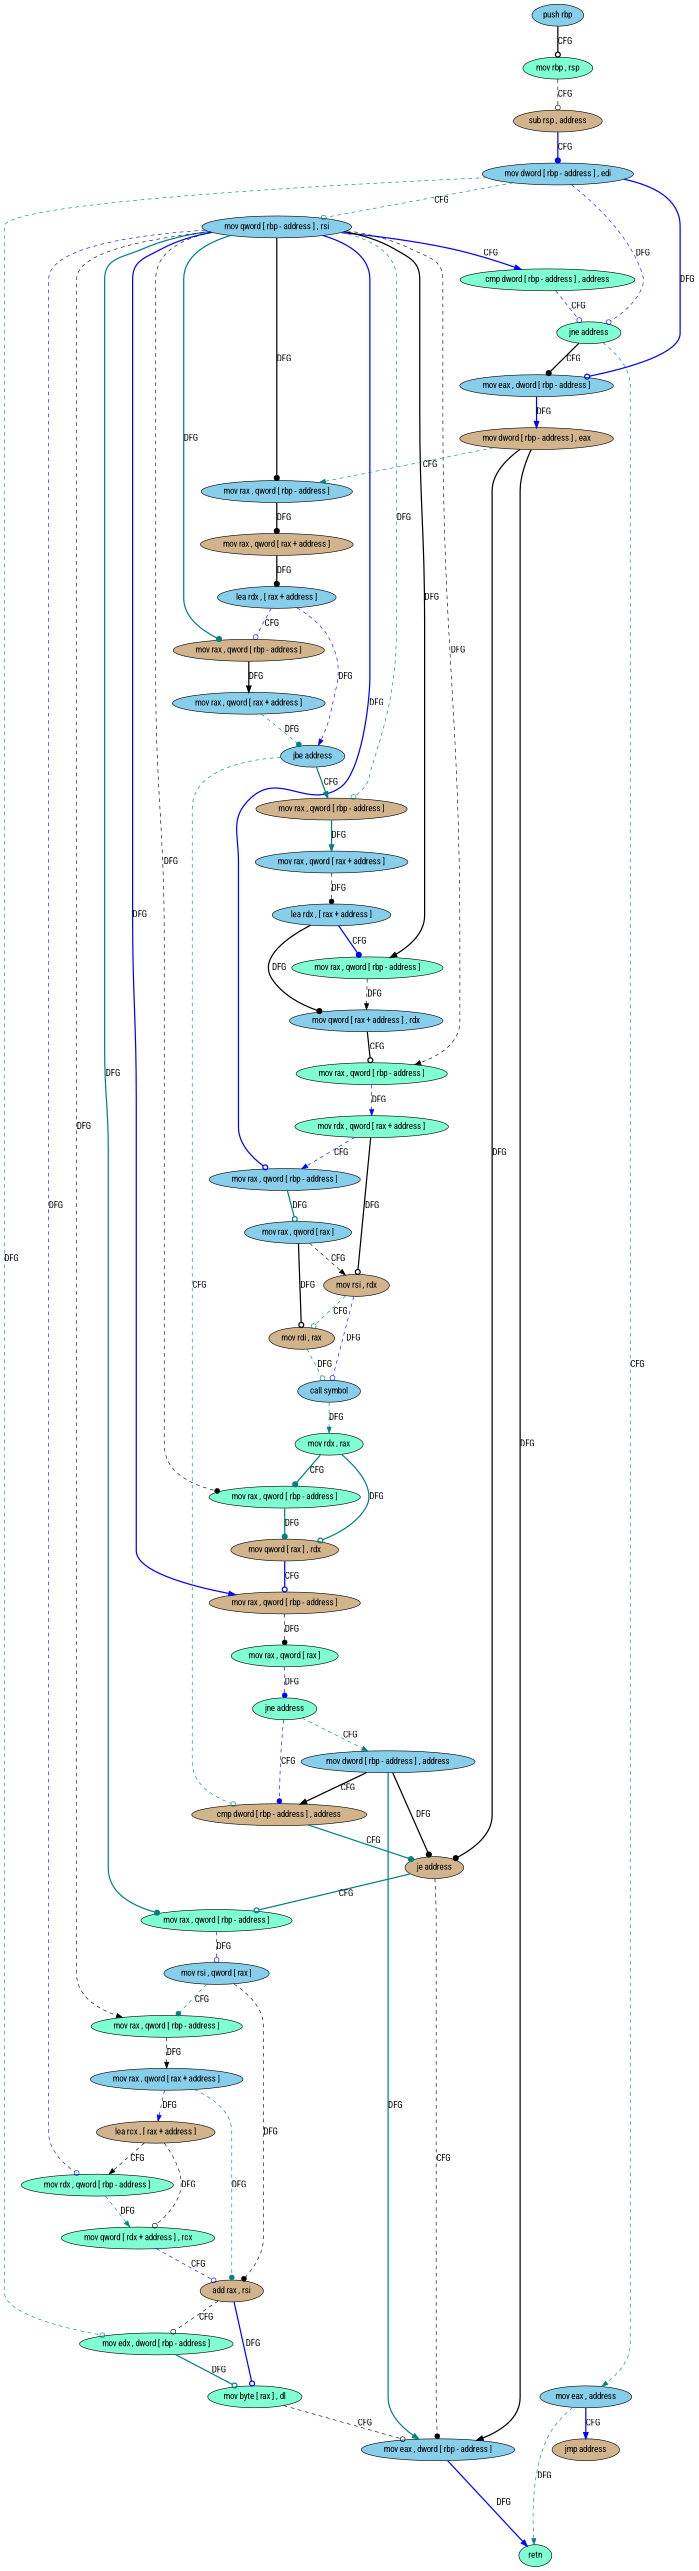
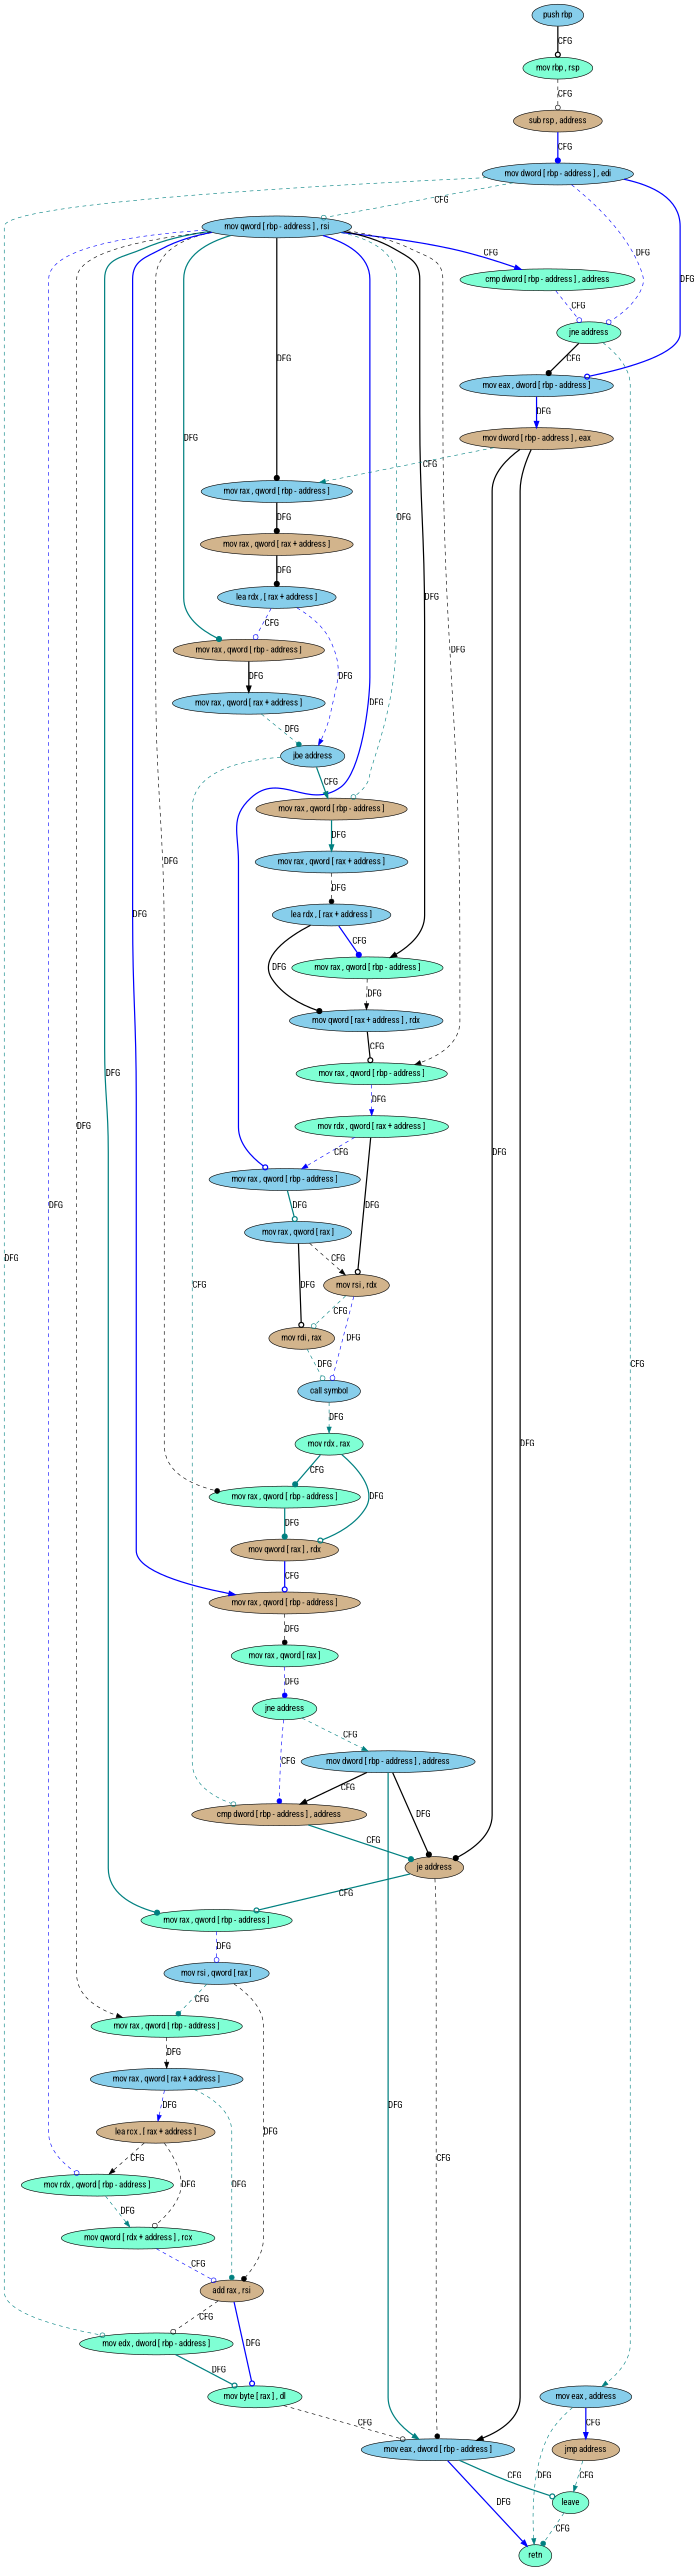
node "leave": added
